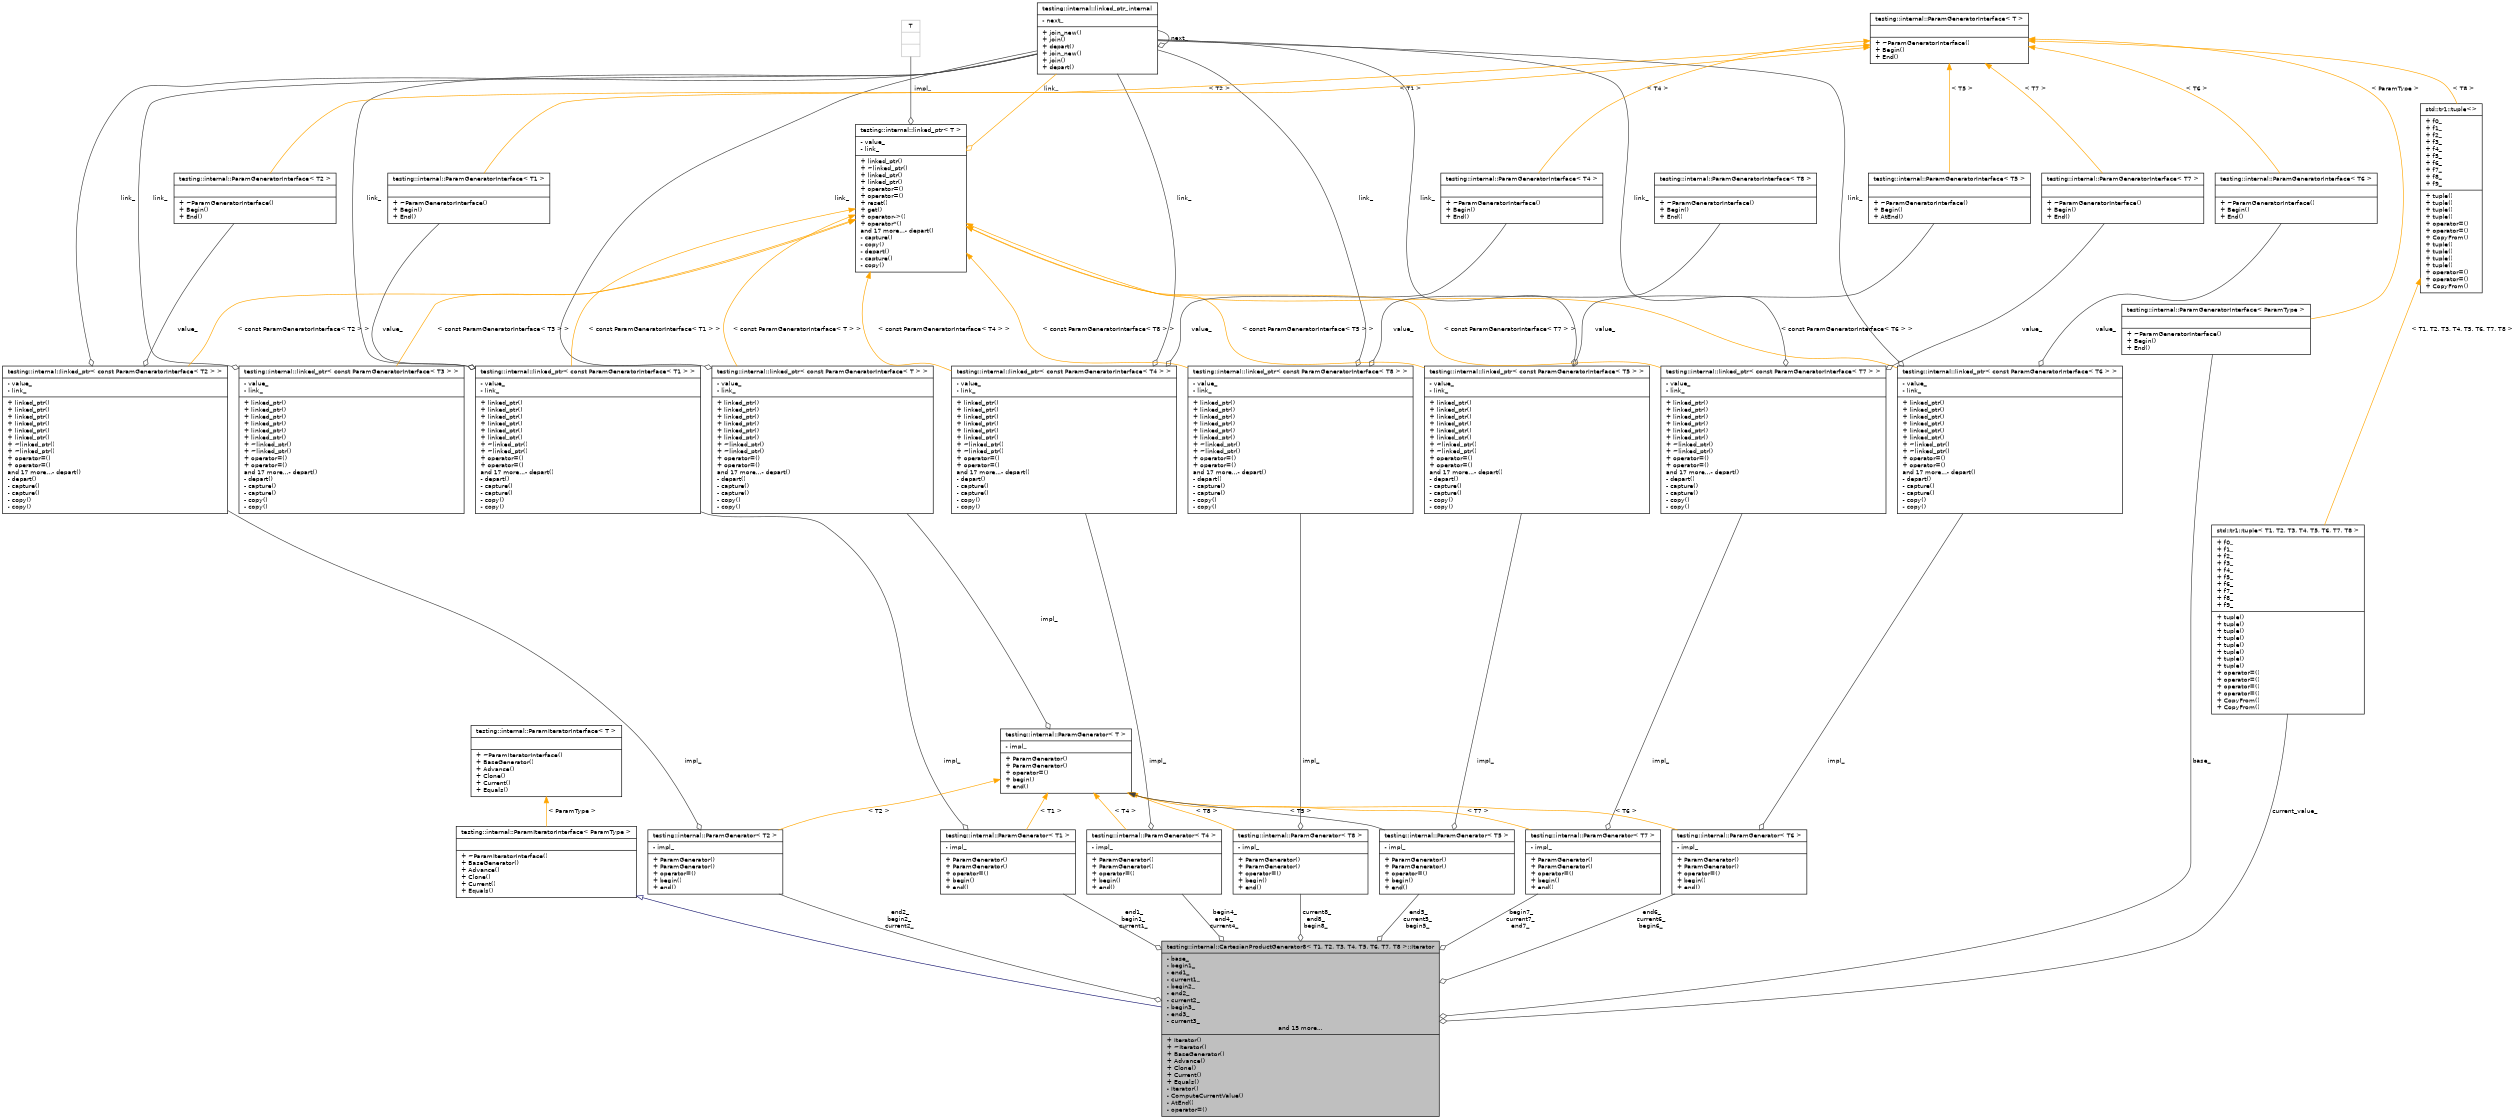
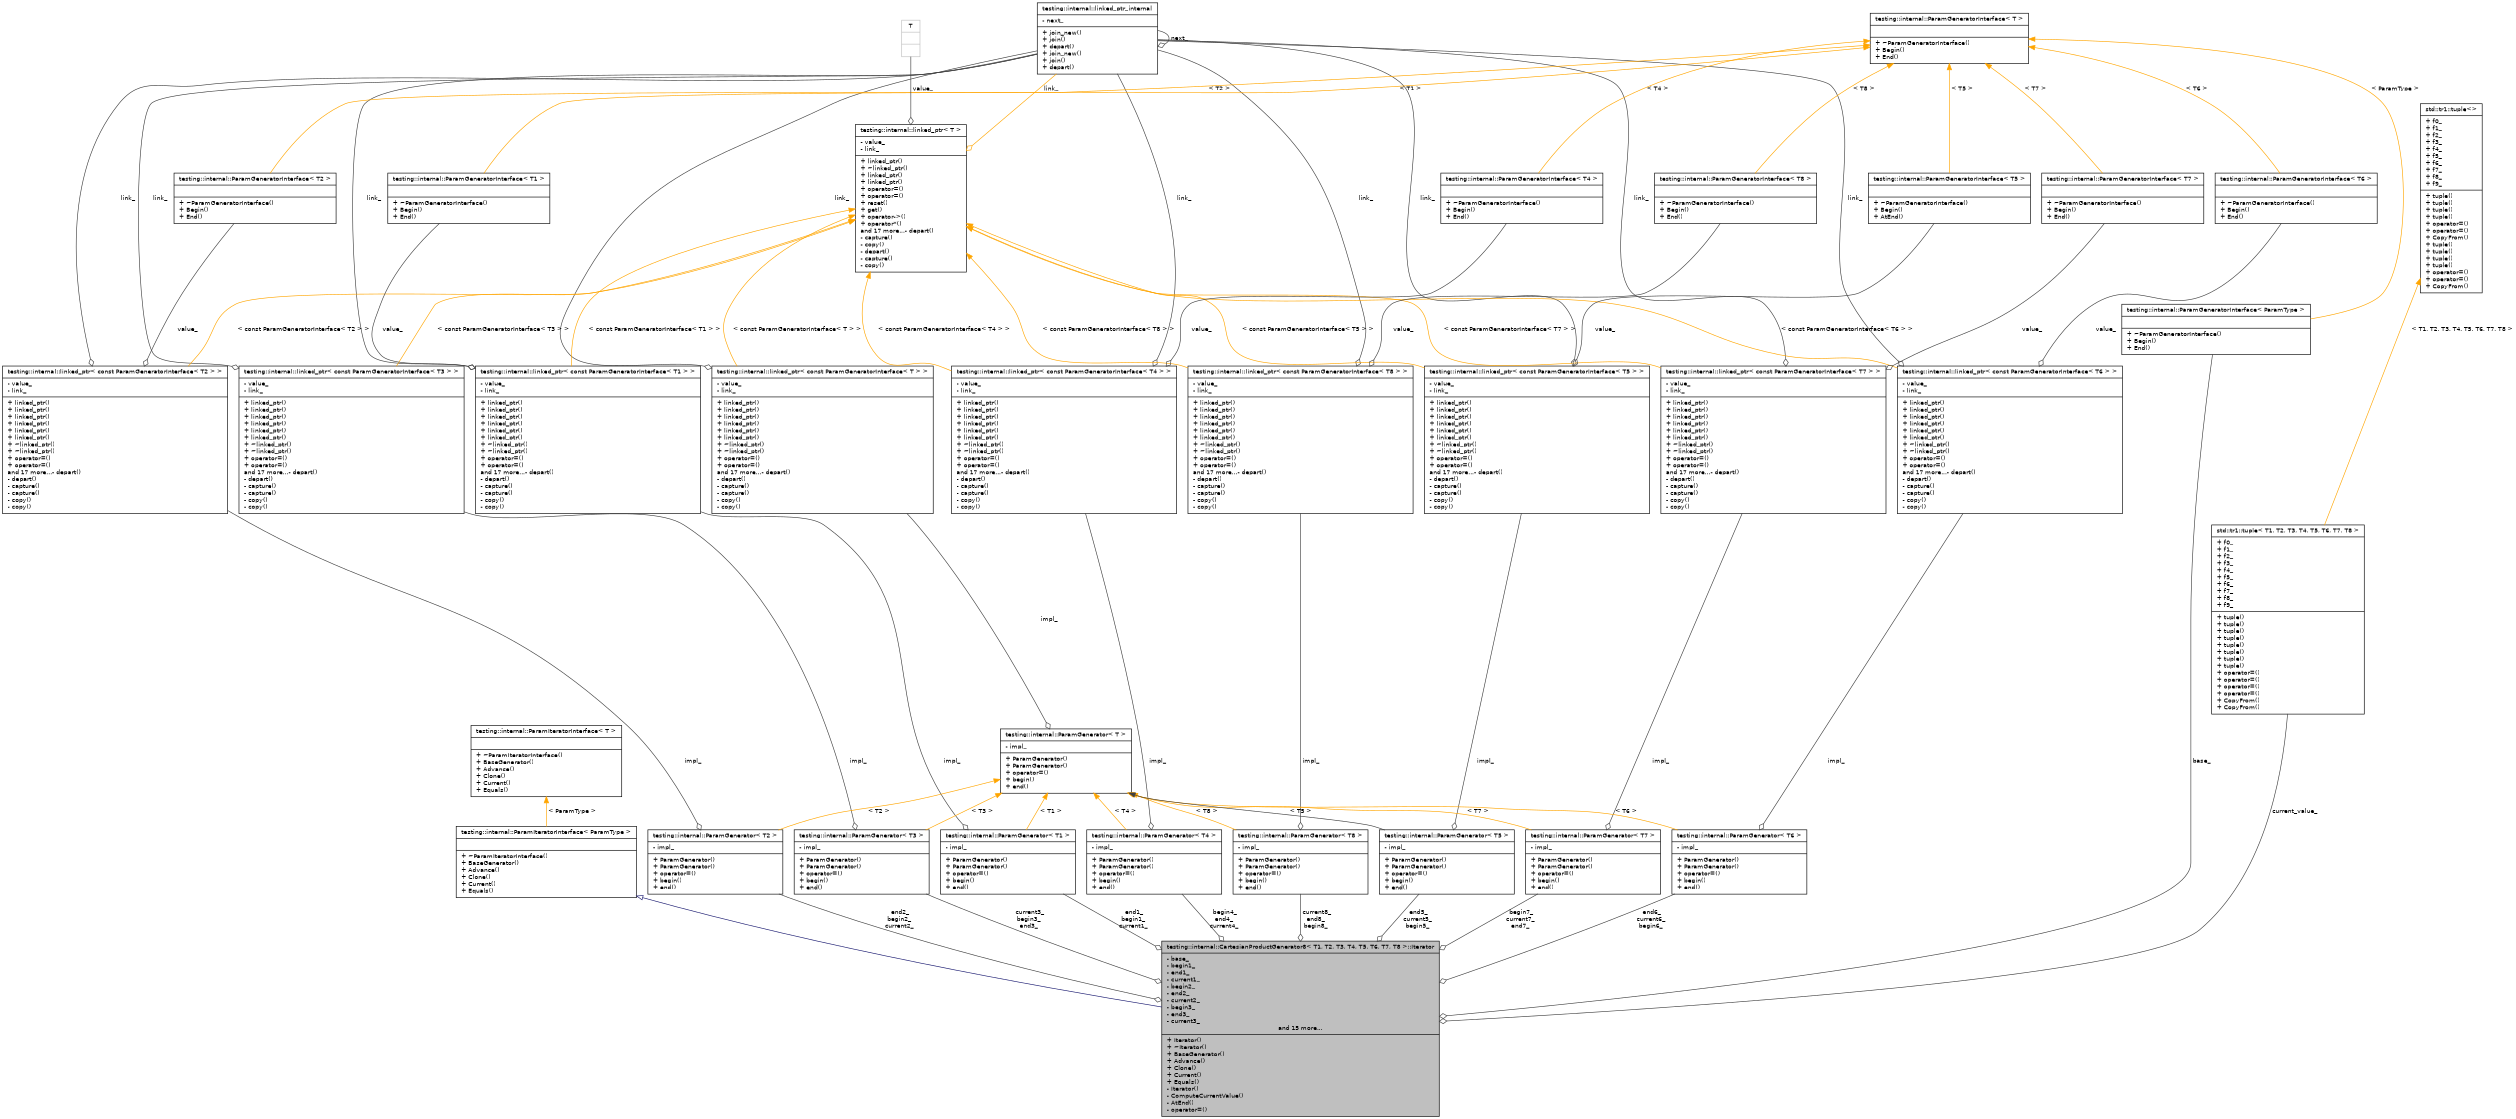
edge "std::tr1::tuple<>" -> "testing::internal::ParamGeneratorInterface< T >": now "testing::internal::ParamGeneratorInterface< T8 >" -> "testing::internal::ParamGeneratorInterface< T >"
edge "T" -> "testing::internal::linked_ptr< T >": label " impl_" -> " value_"
node "testing::internal::ParamGenerator< T3 >": added
